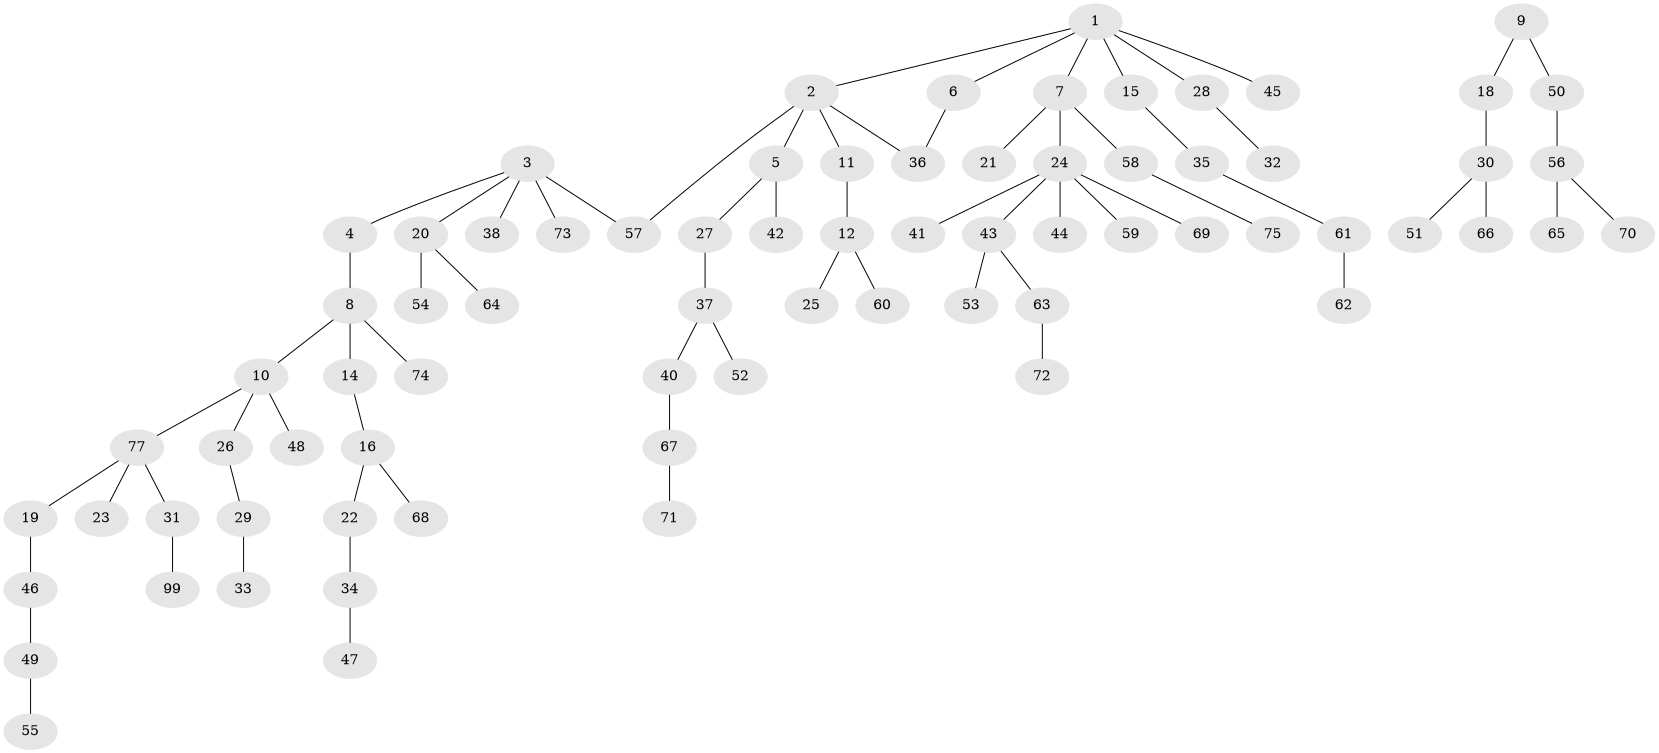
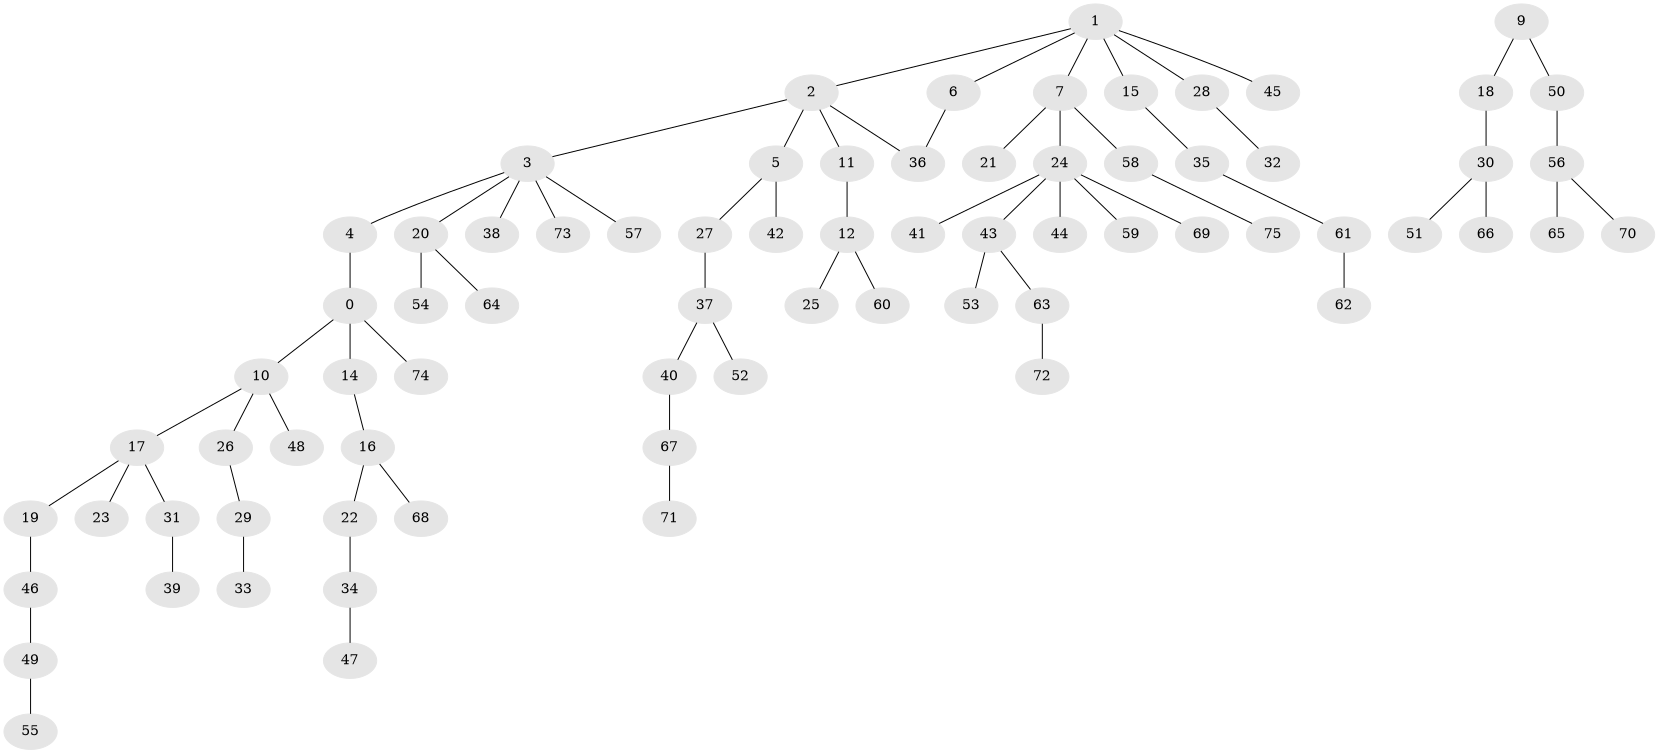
edge "2" -- "57": now "2" -- "3"
node "8": label "8" -> "0"
node "77": label "77" -> "17"
node "99": label "99" -> "39"
